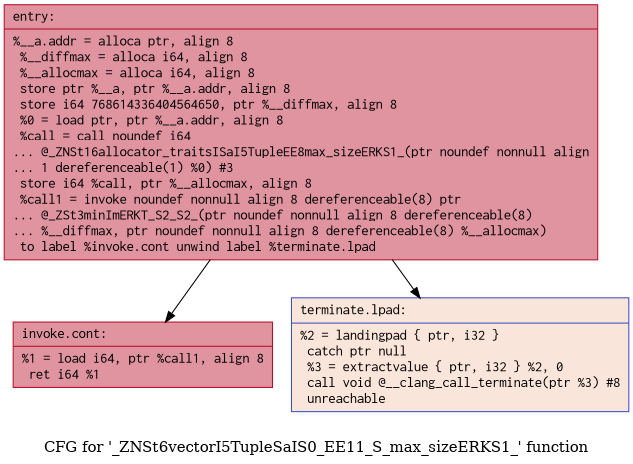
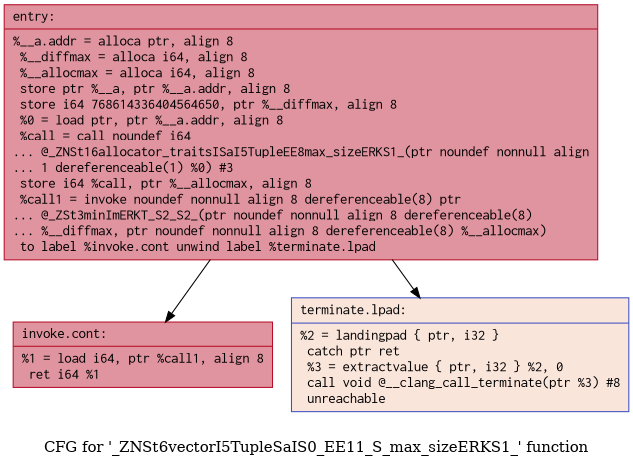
node "terminate.lpad:": text "catch ptr null" -> "catch ptr ret"
